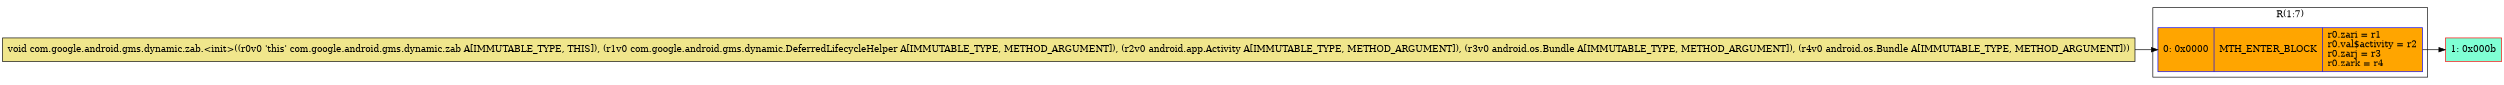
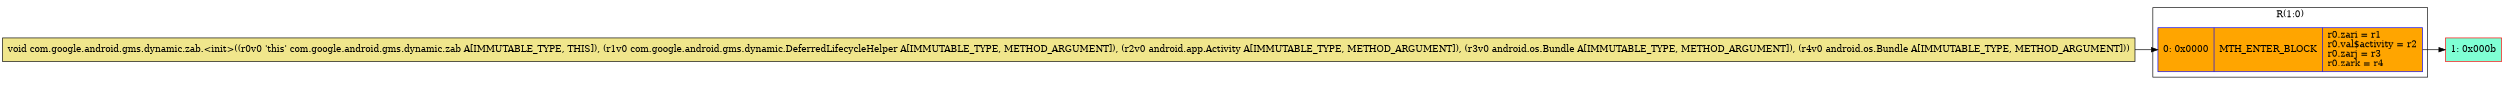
cluster "R(1:7)": label "R(1:7)" -> "R(1:0)"
